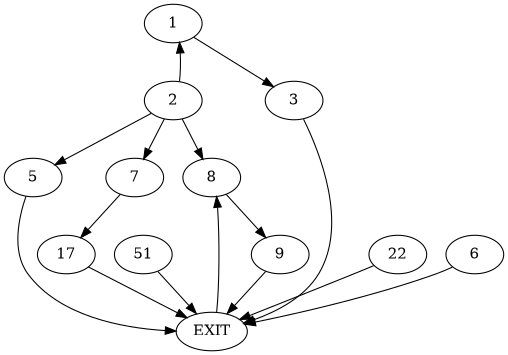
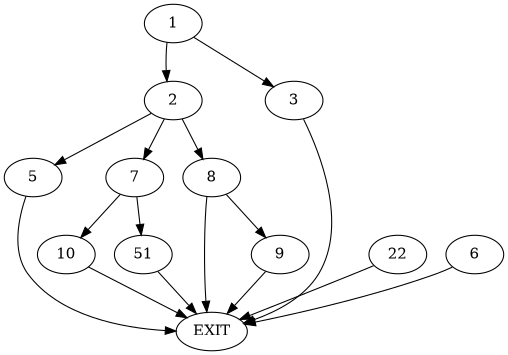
edge "2" -> "1": reversed
edge "7" -> "51": added
node "17": label "17" -> "10"
edge "EXIT" -> "8": reversed
